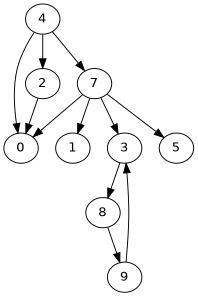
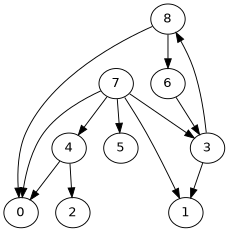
edge "4" -> "7": reversed
edge "2" -> "0": now "8" -> "0"
edge "3" -> "1": added
node "9": label "9" -> "6"
